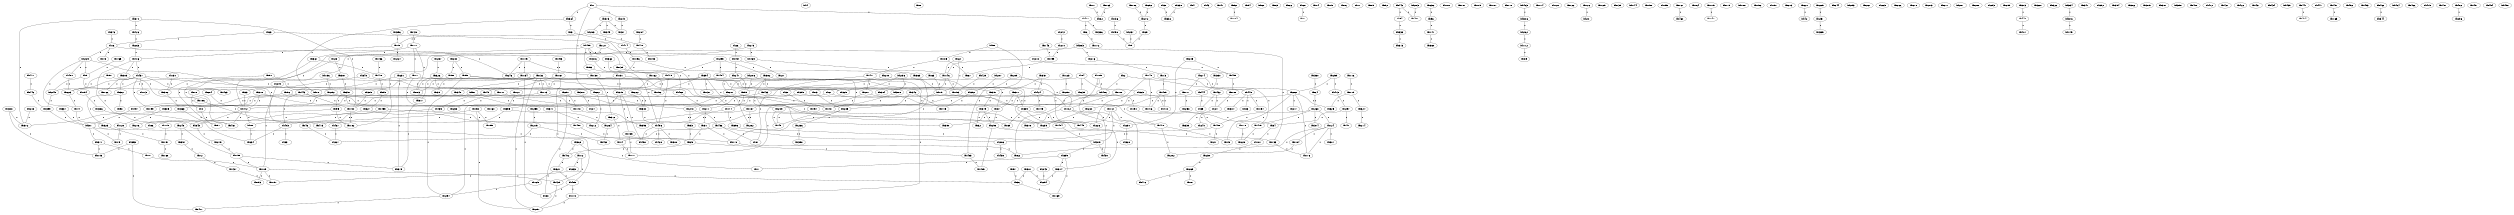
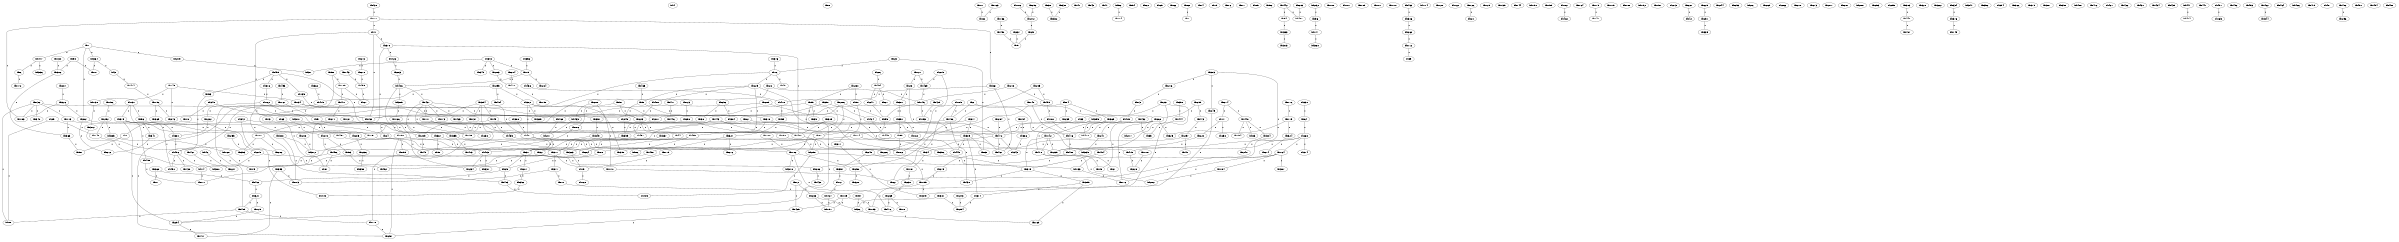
edge "id_203" -- "id_19": now "id_373" -- "id_19"
edge "id_71" -- "id_70": now "id_71" -- "id_370"
edge "id_31" -- "id_170": now "id_31" -- "id_207"
edge "id_195" -- "id_109": now "id_195" -- "id_193"
edge "id_359" -- "id_11": removed, label "1"
